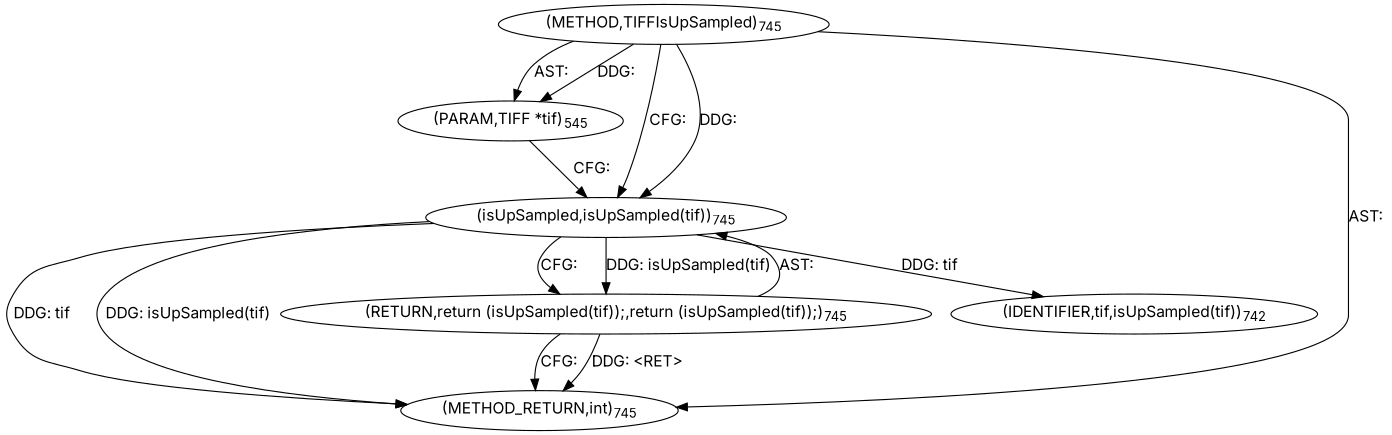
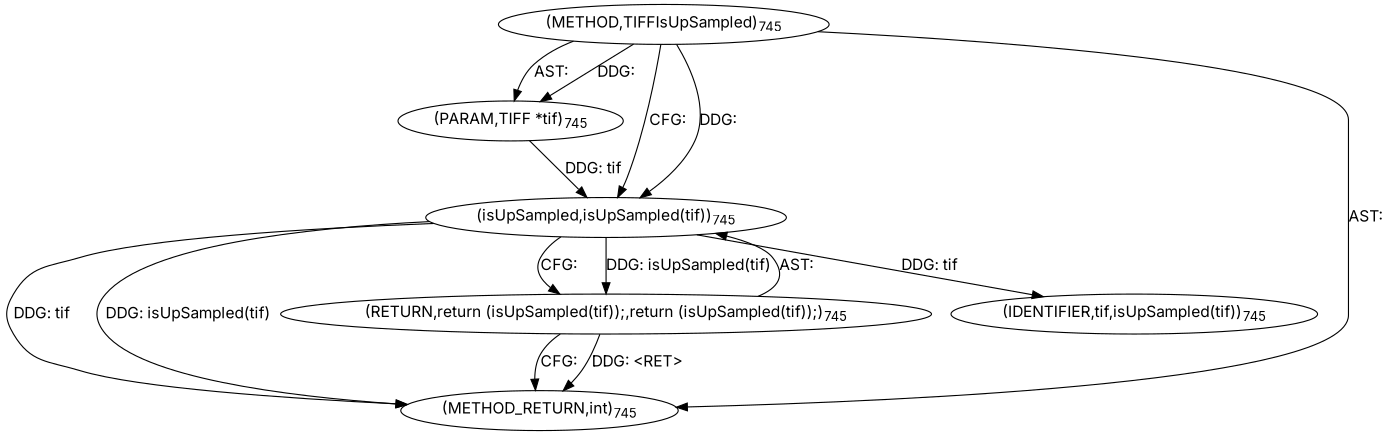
node "(PARAM,TIFF *tif)": text "545" -> "745"
edge "(PARAM,TIFF *tif)" -> "(isUpSampled,isUpSampled(tif))": label "CFG: " -> "DDG: tif"
node "(IDENTIFIER,tif,isUpSampled(tif))": text "742" -> "745"
